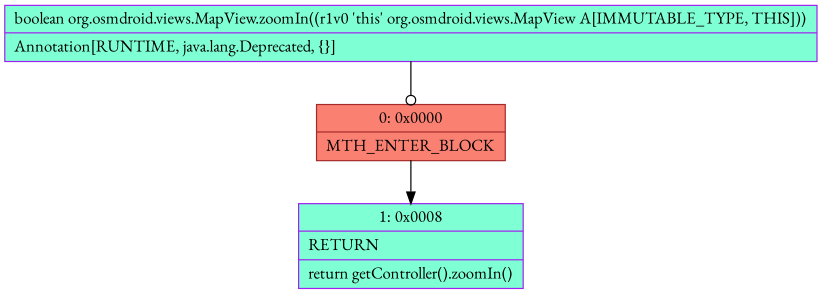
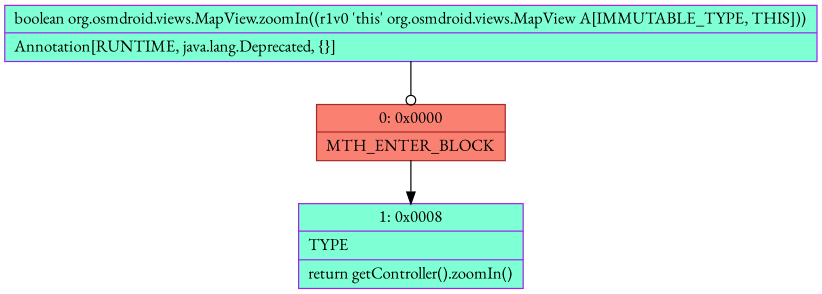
node "1: 0x0008": text "RETURN" -> "TYPE"
